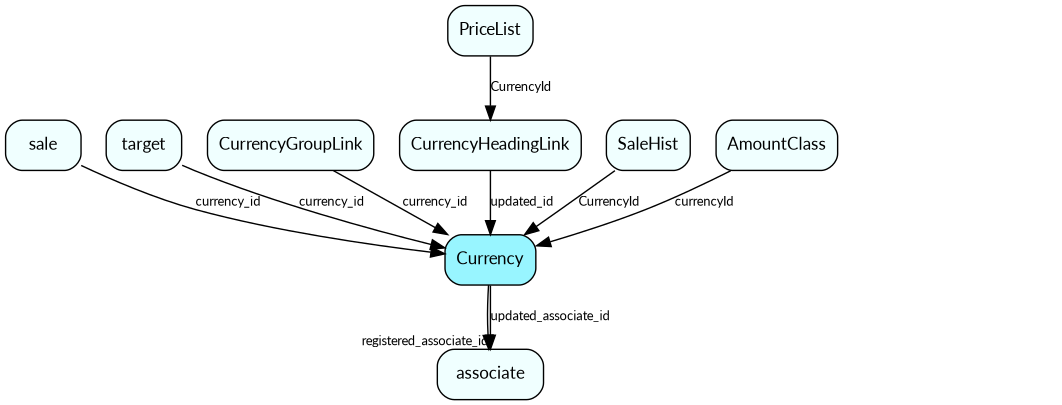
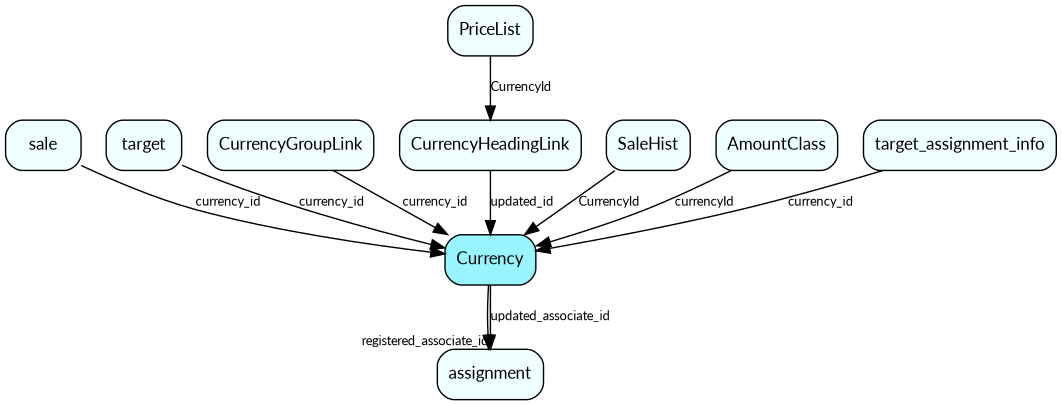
node "target_assignment_info": added
node "associate": label "associate" -> "assignment"
